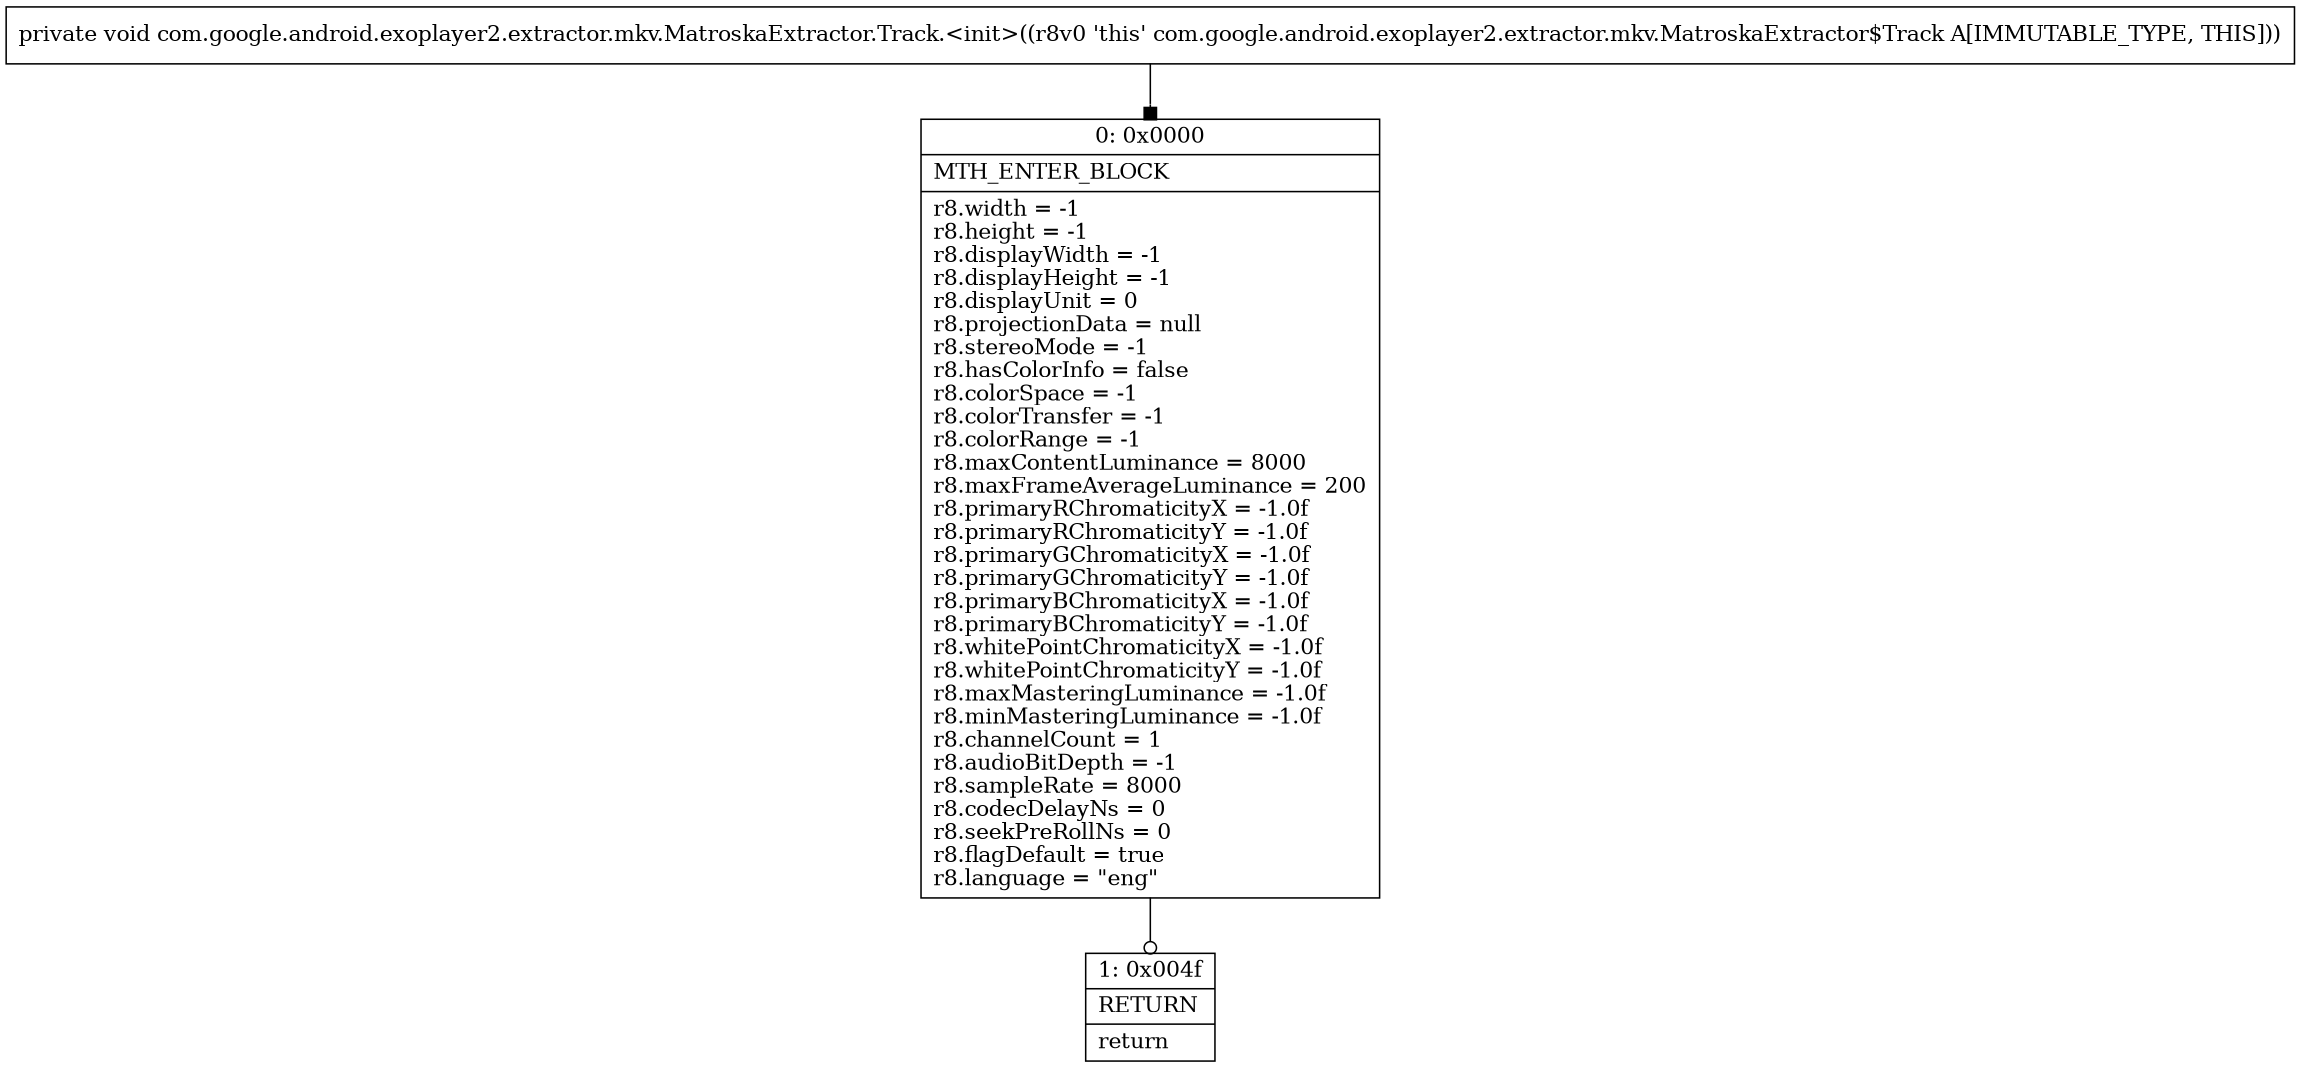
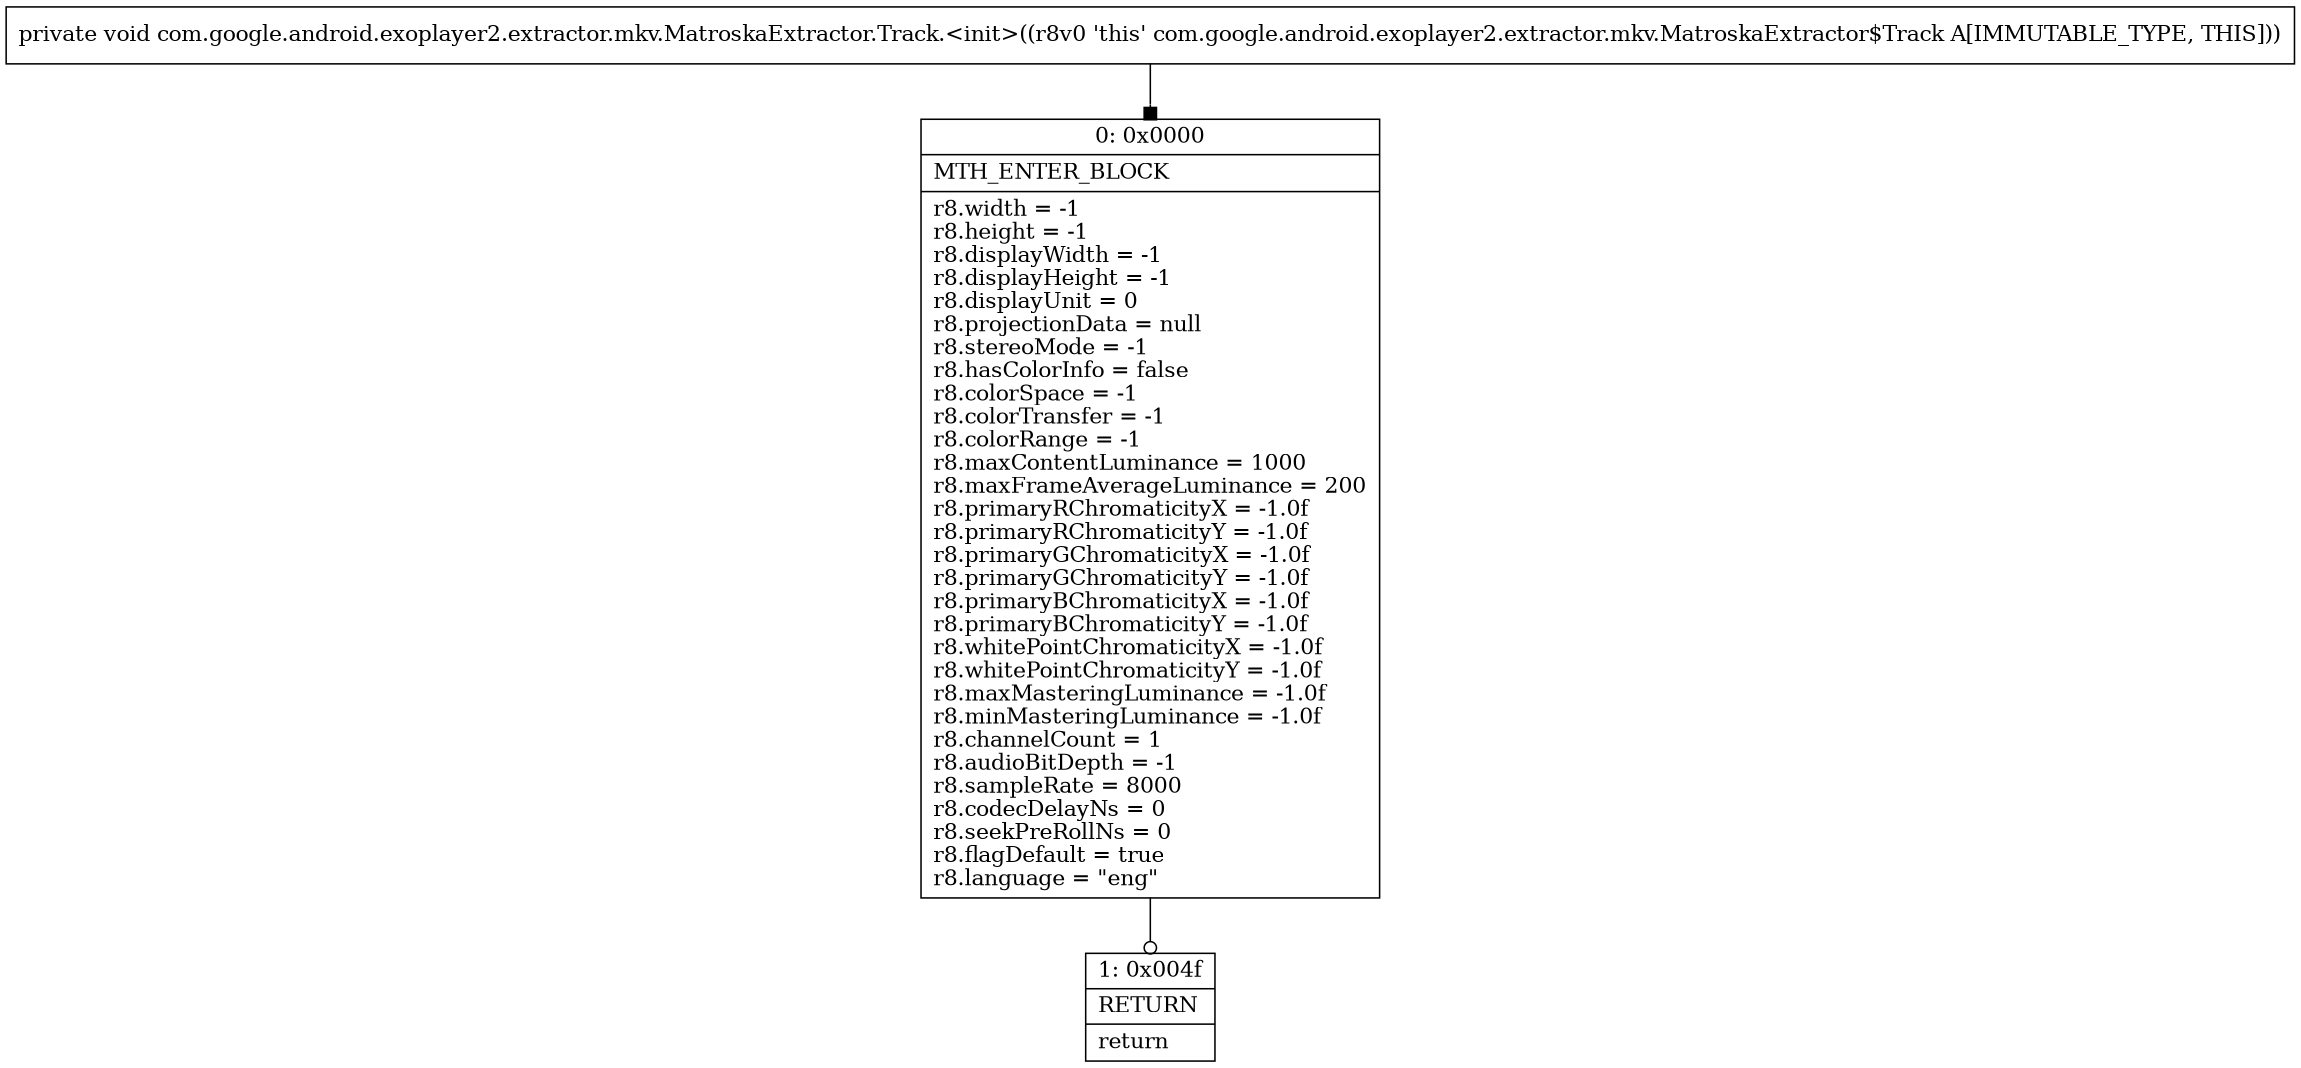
node "0: 0x0000": text "r8.maxContentLuminance = 8000" -> "r8.maxContentLuminance = 1000"
